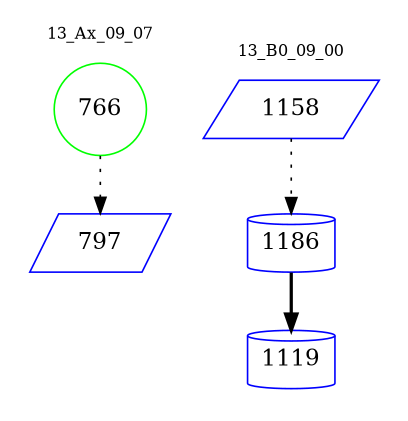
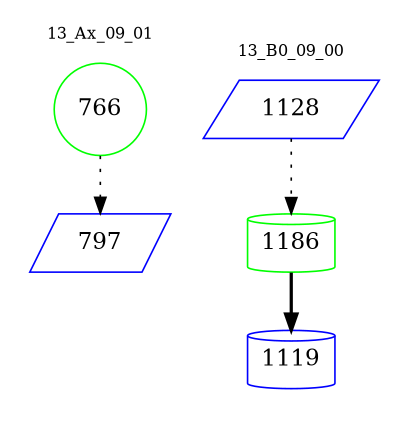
cluster "13_Ax_09_07": label "13_Ax_09_07" -> "13_Ax_09_01"
node "1158": label "1158" -> "1128"
node "1186": color blue -> green
